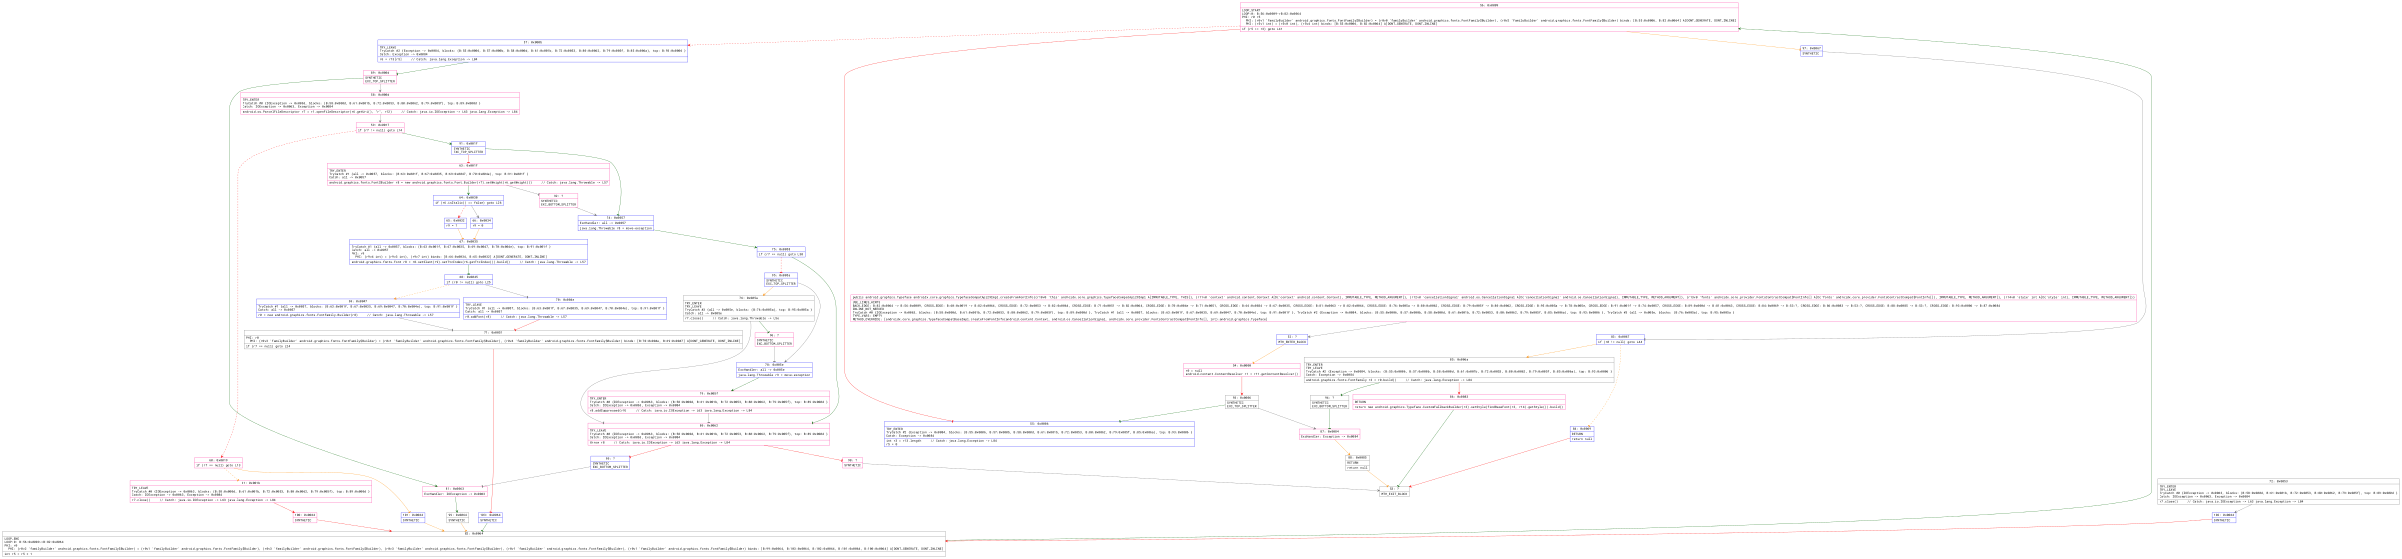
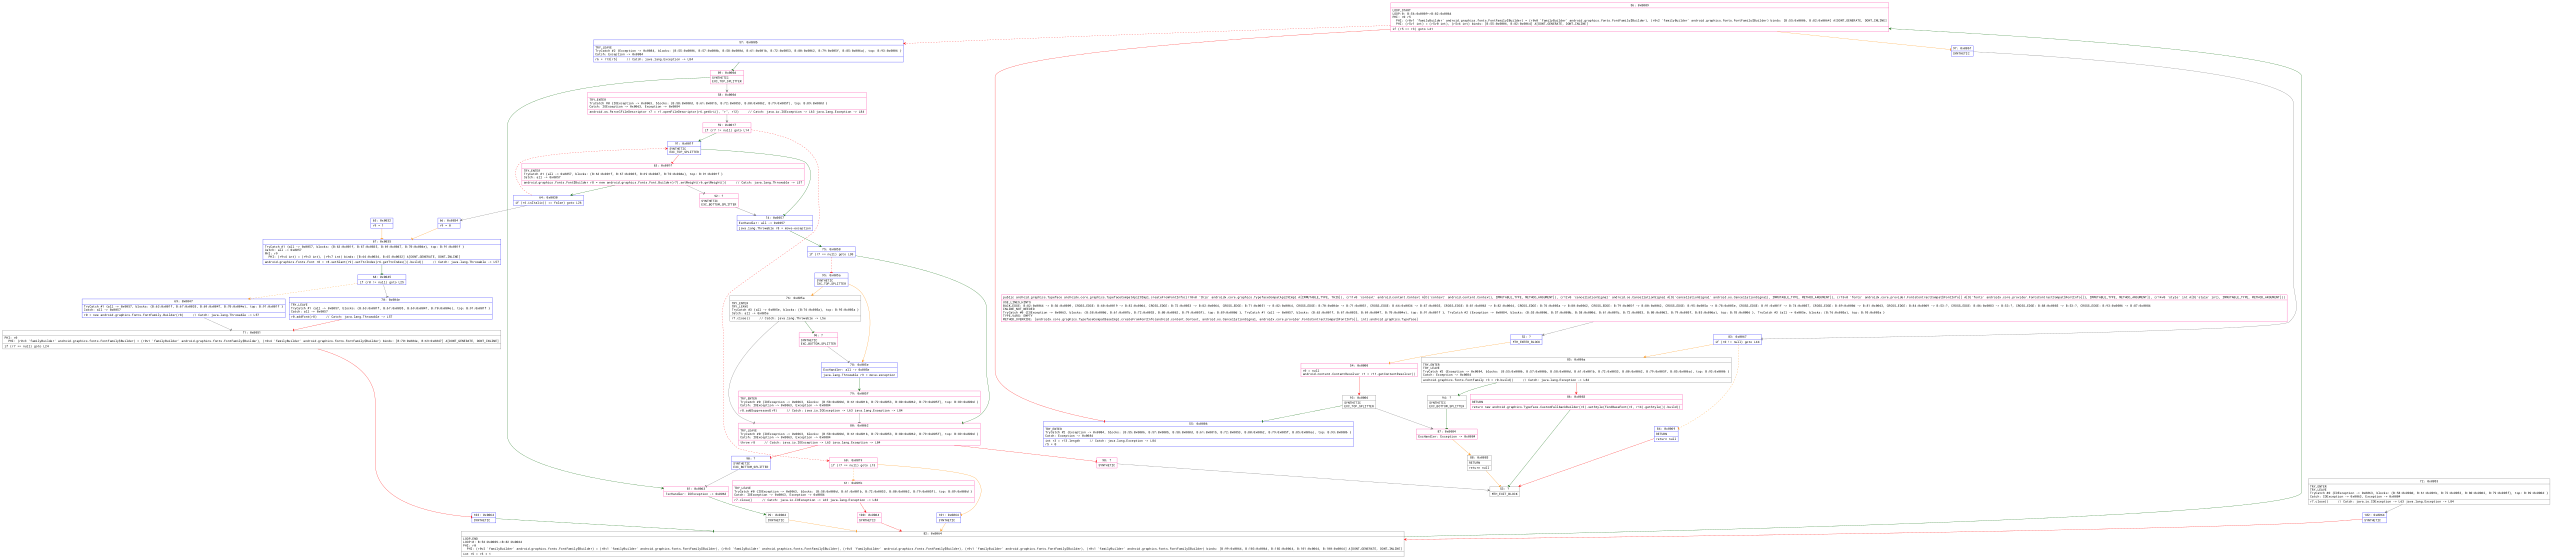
edge "64: 0x0030" -> "65: 0x0032": now "64: 0x0030" -> "91: 0x001f"
edge "95: 0x005a" -> "78: 0x005e": color gray40 -> darkorange
